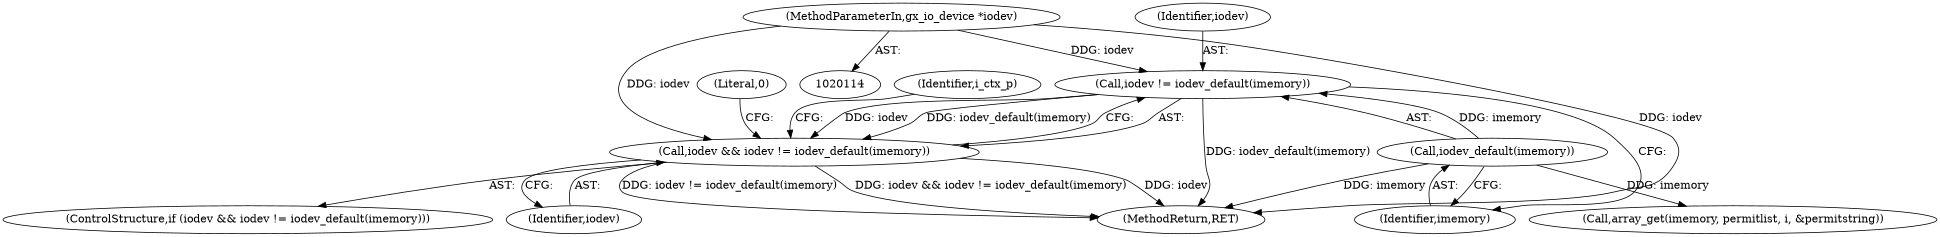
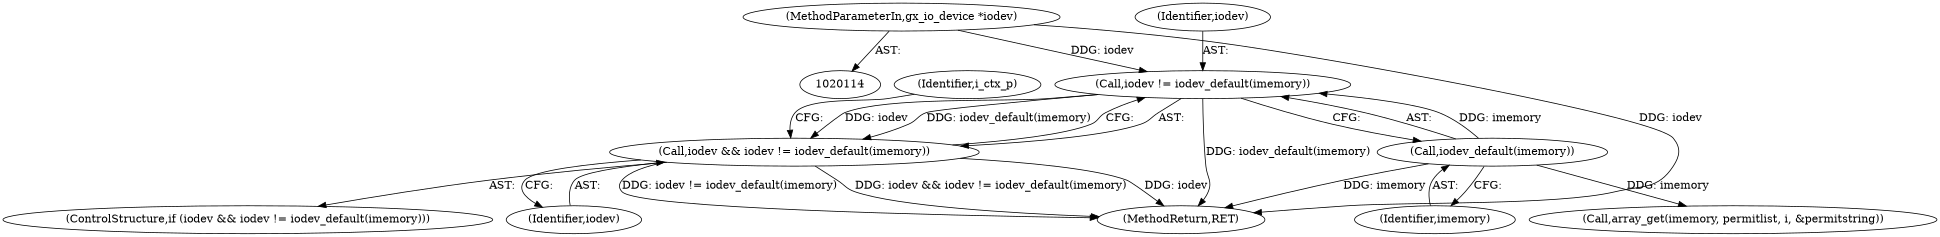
edge "(MethodParameterIn,gx_io_device *iodev)" -> "(Call,iodev && iodev != iodev_default(imemory))": removed, label "DDG: iodev"
node "(Literal,0)": removed
edge "(Call,iodev != iodev_default(imemory))" -> "(Identifier,imemory)": now "(Call,iodev != iodev_default(imemory))" -> "(Call,iodev_default(imemory))"
